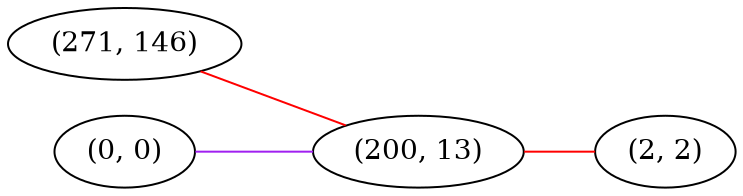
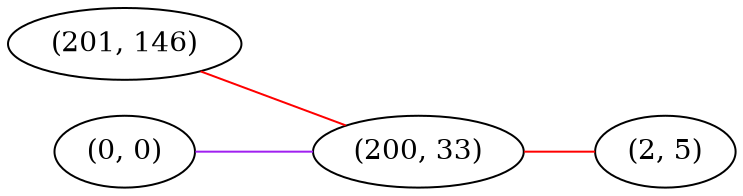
node "(271, 146)": label "(271, 146)" -> "(201, 146)"
node "(200, 13)": label "(200, 13)" -> "(200, 33)"
node "(2, 2)": label "(2, 2)" -> "(2, 5)"
